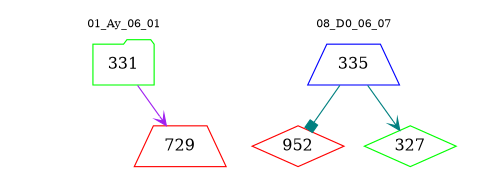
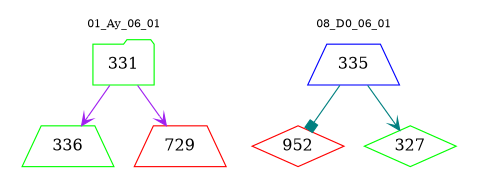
cluster "08_D0_06_07": label "08_D0_06_07" -> "08_D0_06_01"
node "336": added
